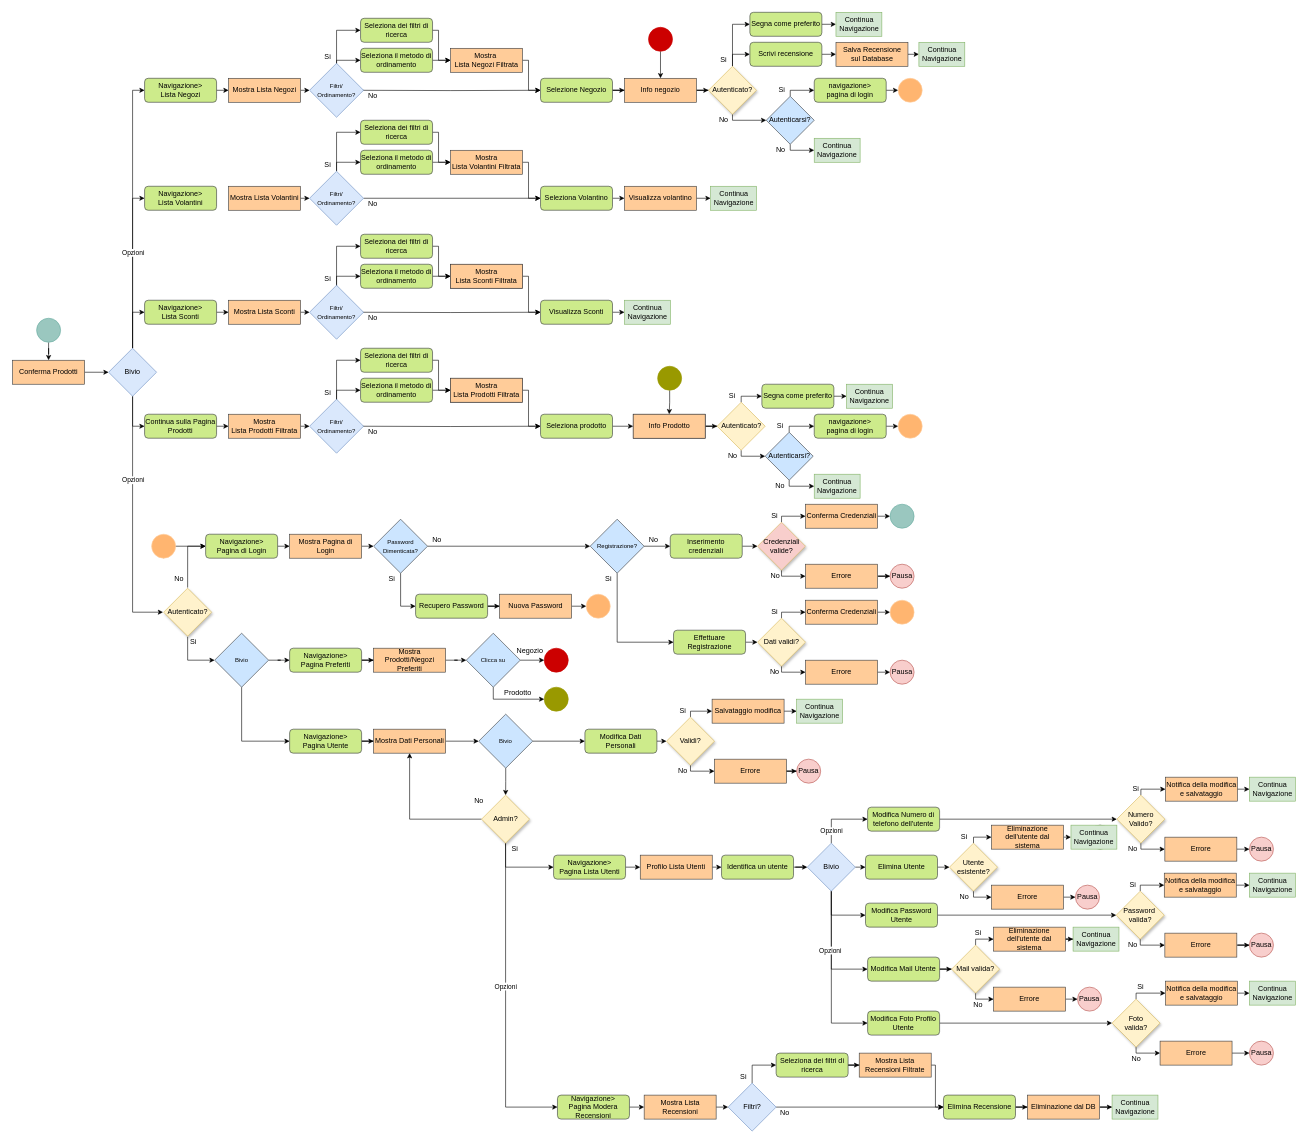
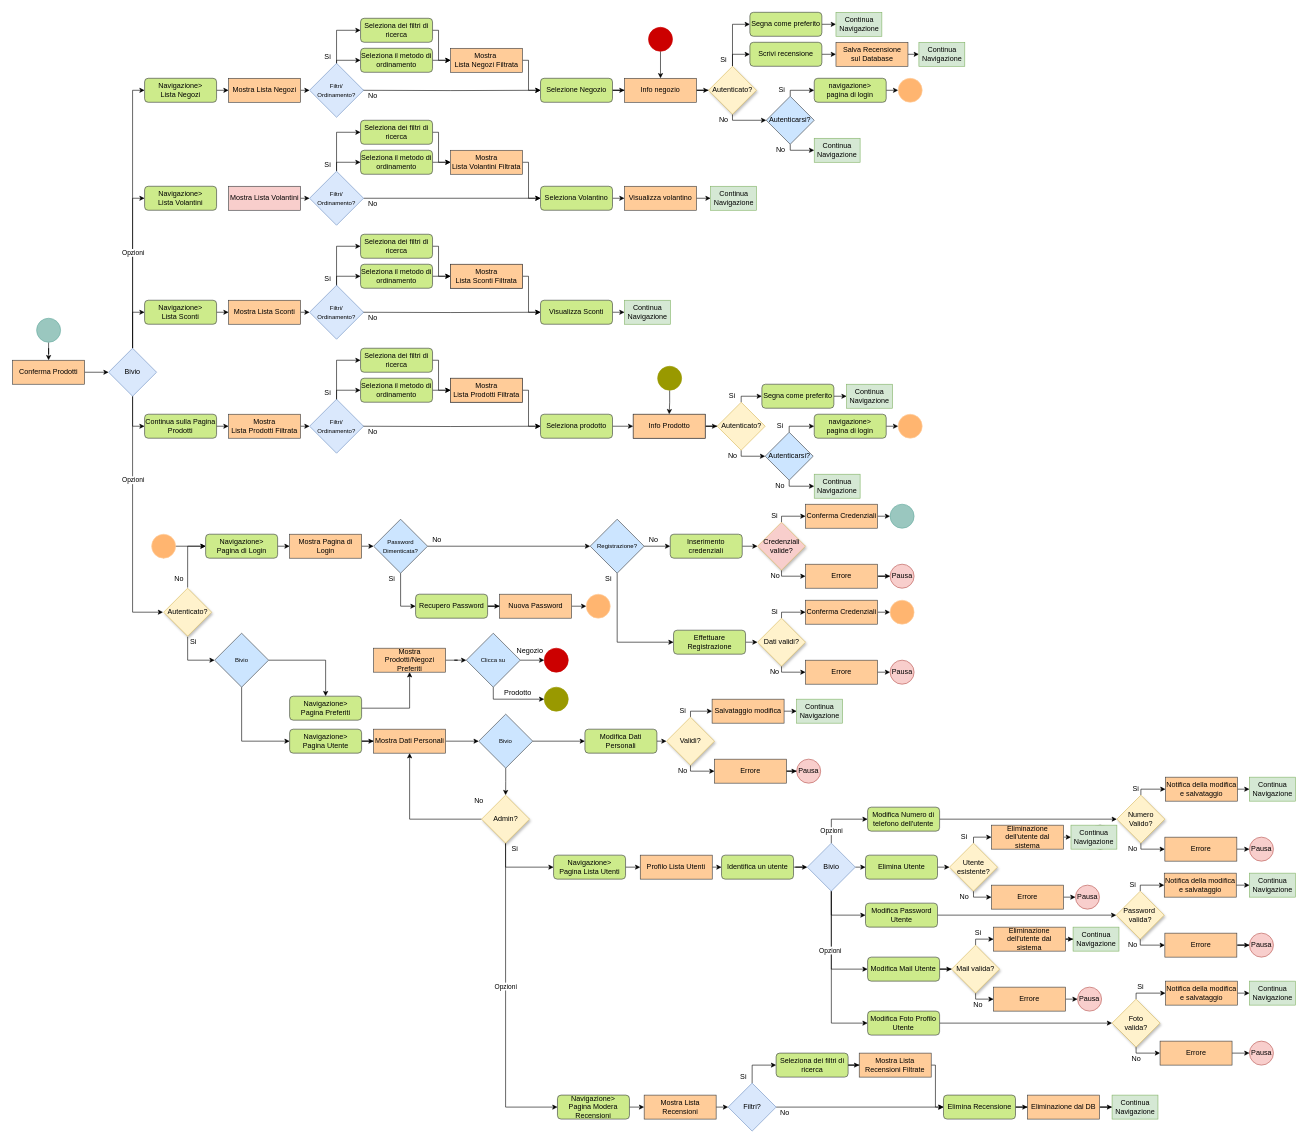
node "Mostra Lista Volantini": fillcolor #ffcc99 -> #f8cecc
node "Navigazione> Pagina Preferiti": moved (325, 660) -> (325, 708)
